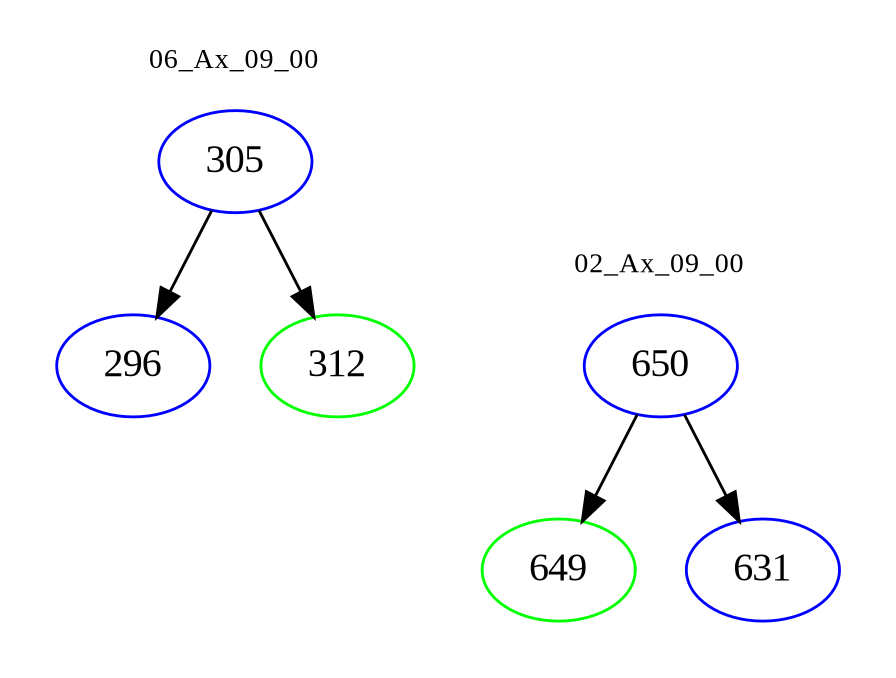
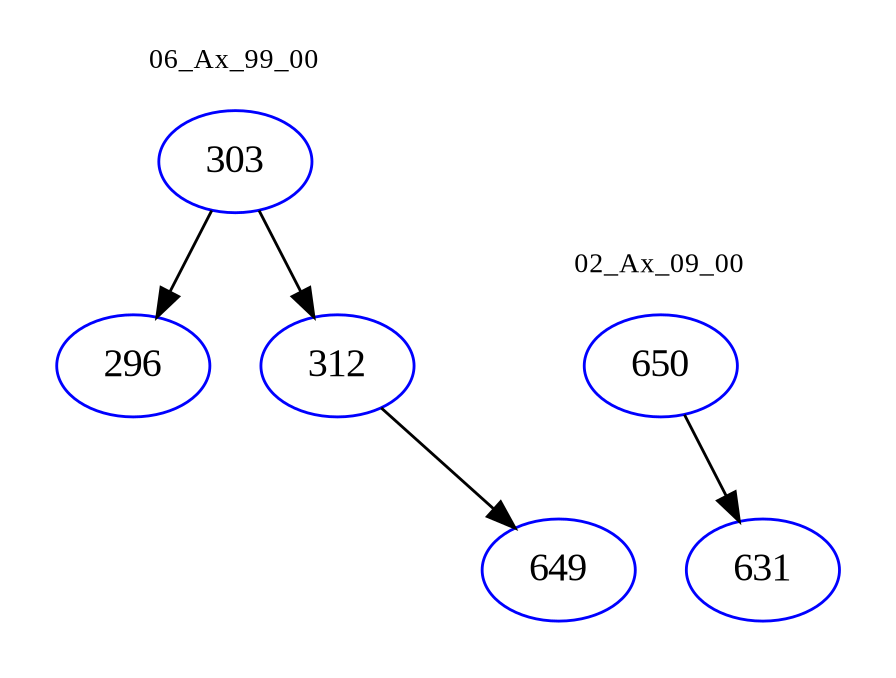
cluster "06_Ax_09_00": label "06_Ax_09_00" -> "06_Ax_99_00"
node "305": label "305" -> "303"
node "312": color green -> blue
edge "650" -> "649": now "312" -> "649"
node "649": color green -> blue
